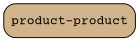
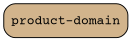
node "product-product": label "product-product" -> "product-domain"
